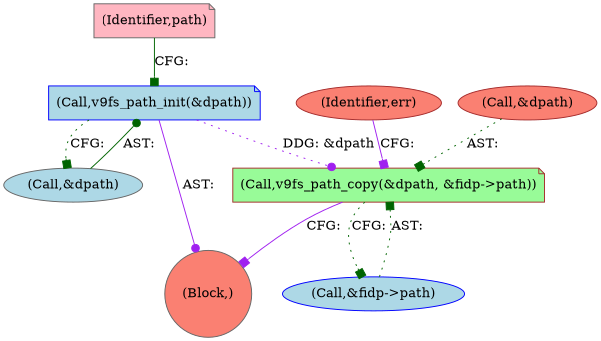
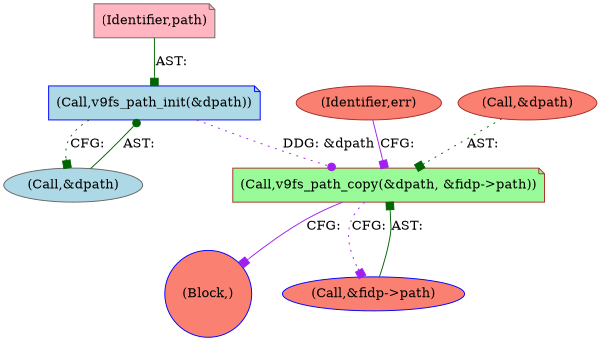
edge "(Identifier,path)" -> "(Call,v9fs_path_init(&dpath))": label "CFG: " -> "AST: "
edge "(Call,v9fs_path_init(&dpath))" -> "(Block,)": removed, label "AST:"
edge "(Call,v9fs_path_copy(&dpath, &fidp->path))" -> "(Call,&fidp->path)": color darkgreen -> purple
edge "(Call,&fidp->path)" -> "(Call,v9fs_path_copy(&dpath, &fidp->path))": style dotted -> solid
node "(Block,)": color gray40 -> blue
node "(Call,&fidp->path)": fillcolor lightblue -> salmon
